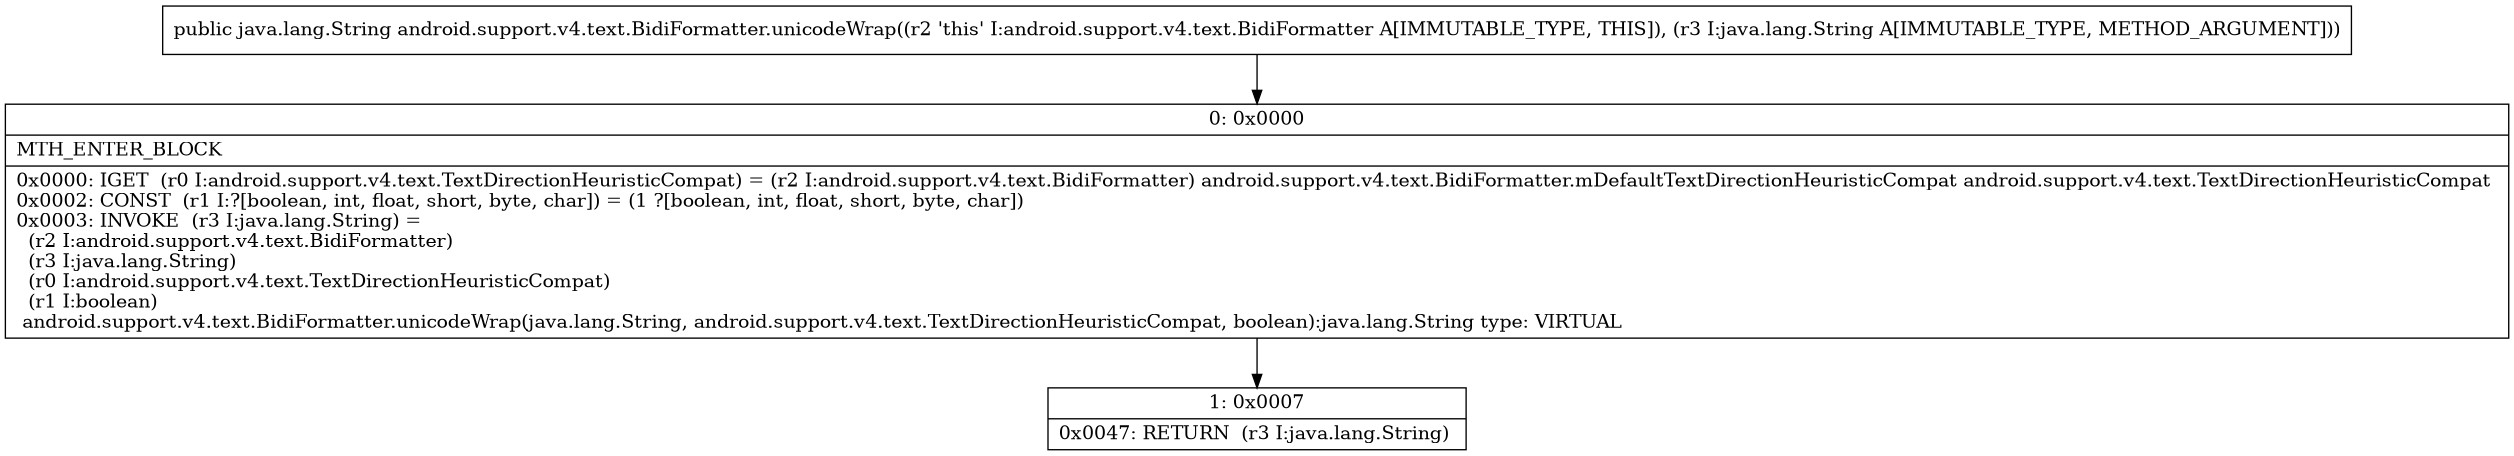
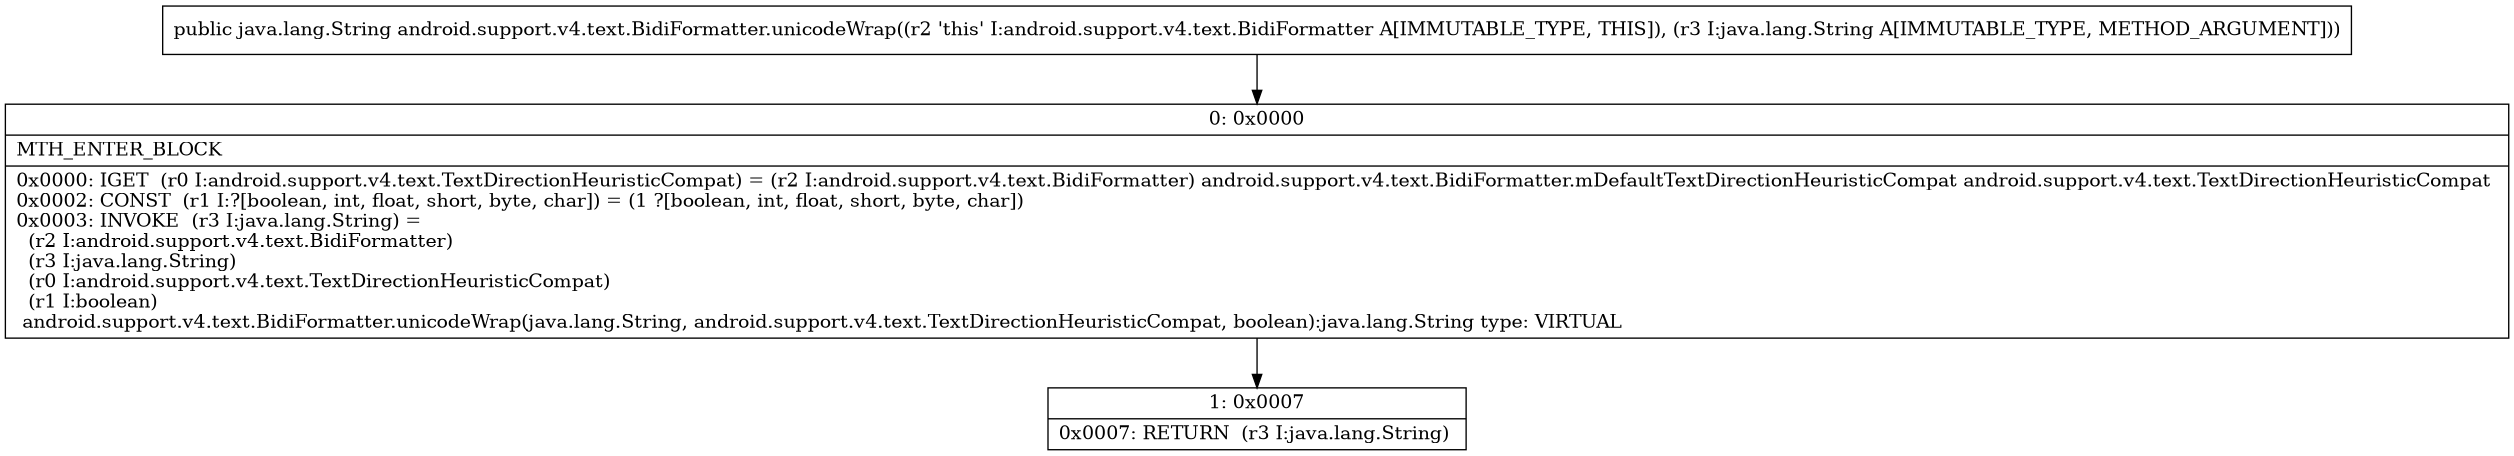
node "1: 0x0007": text "0x0047: RETURN  (r3 I:java.lang.String)" -> "0x0007: RETURN  (r3 I:java.lang.String)"
